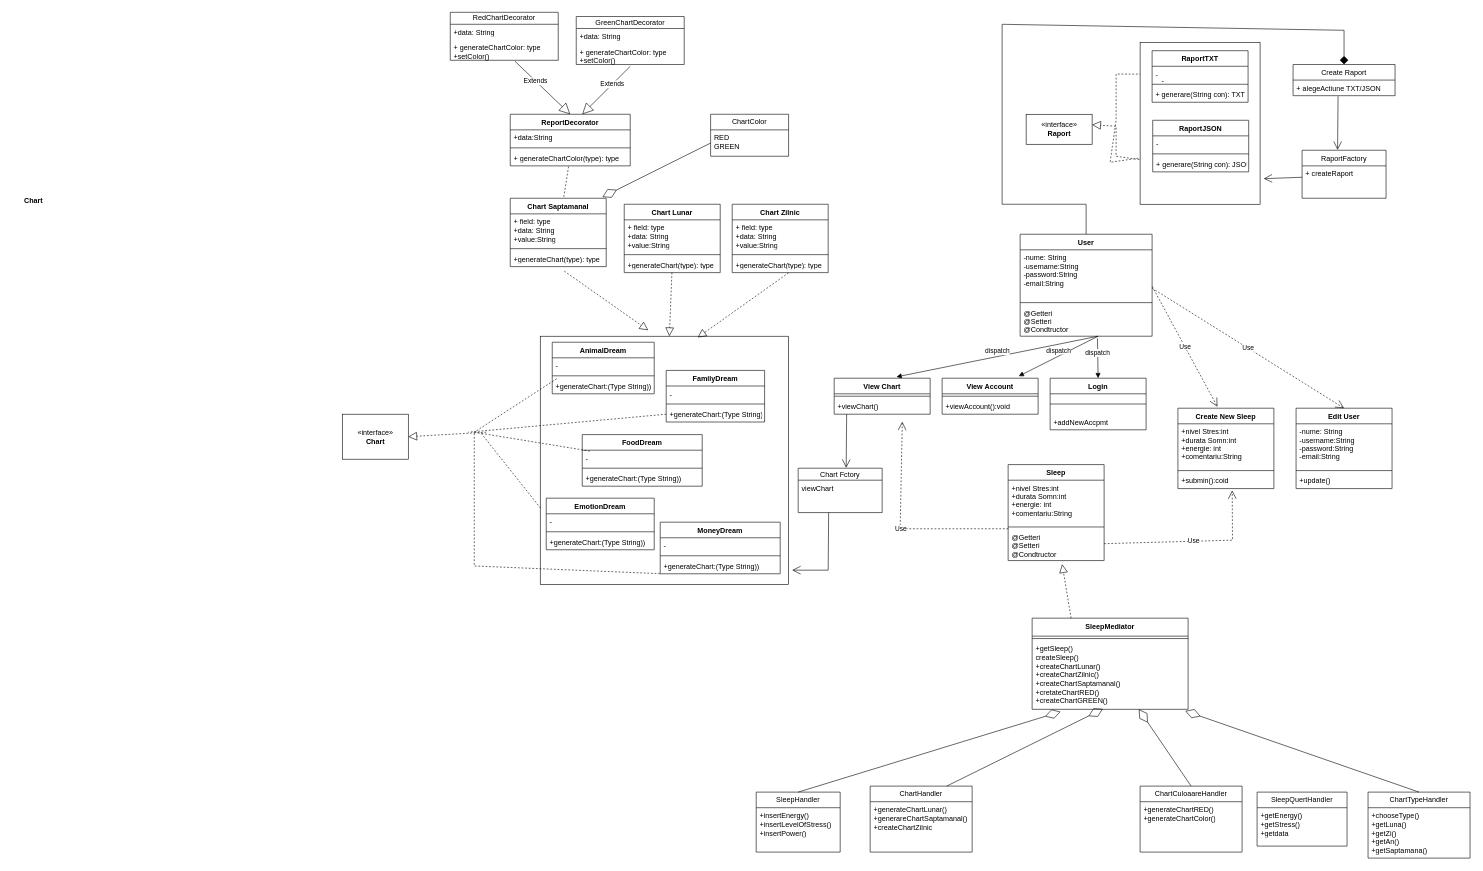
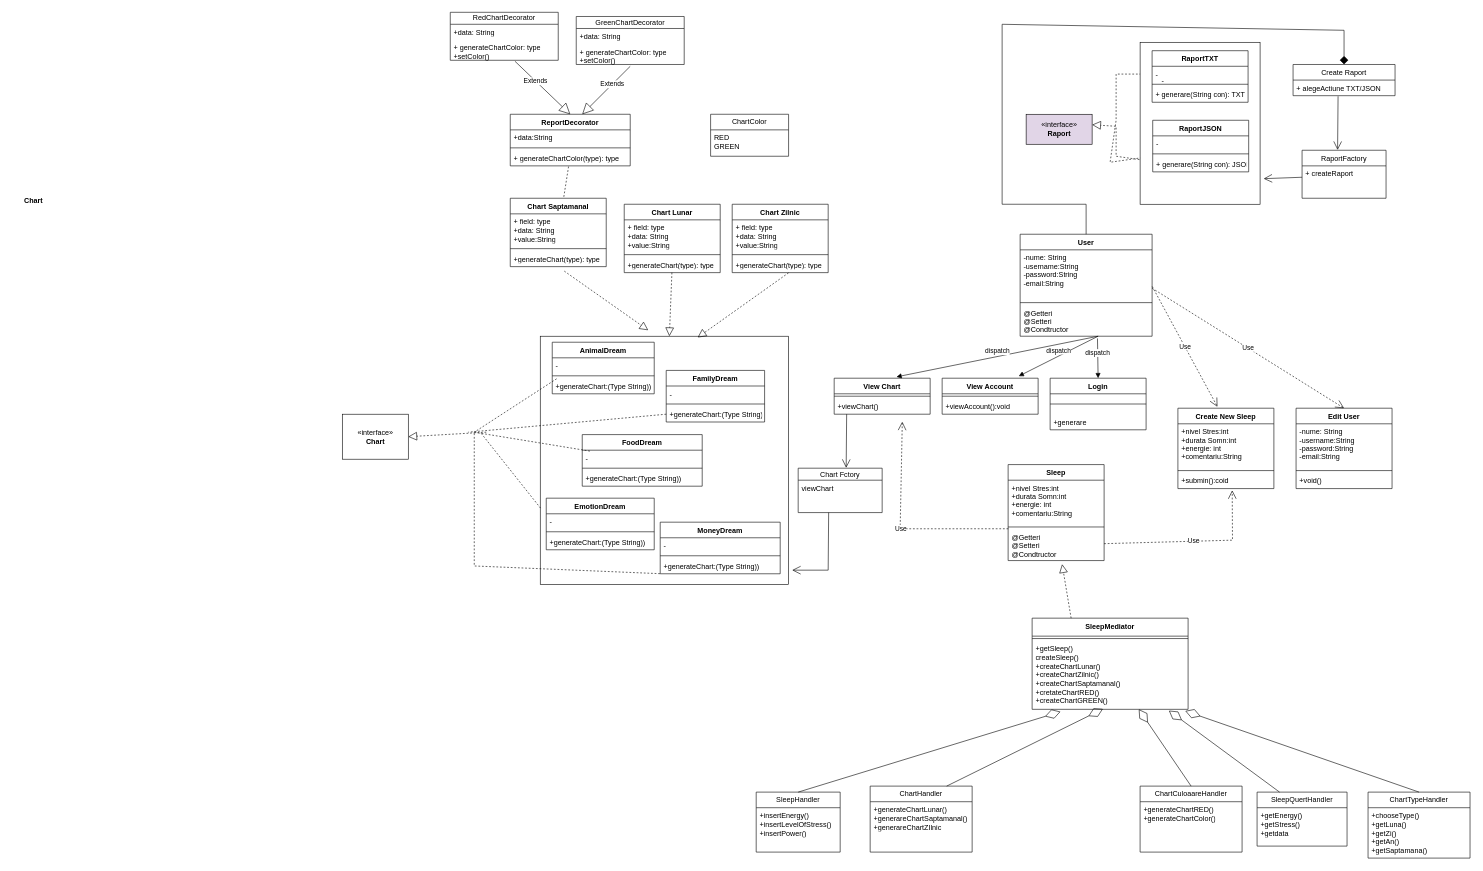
node "«interface» Raport": fillcolor #ffffff -> #e1d5e7
edge "RED GREEN" -> "Chart Saptamanal": removed
node "+addNewAccpmt": label "+addNewAccpmt" -> "+generare"
node "+update()": label "+update()" -> "+void()"
edge "SleepQuertHandler" -> "+getSleep() createSleep() +createChartLunar() +createChartZilnic() +createChartSaptamanal() +cretateChartRED() +createChartGREEN()": added
node "+generateChartLunar() +generareChartSaptamanal() +createChartZilnic": label "+generateChartLunar() +generareChartSaptamanal() +createChartZilnic" -> "+generateChartLunar() +generareChartSaptamanal() +generareChartZIlnic"
